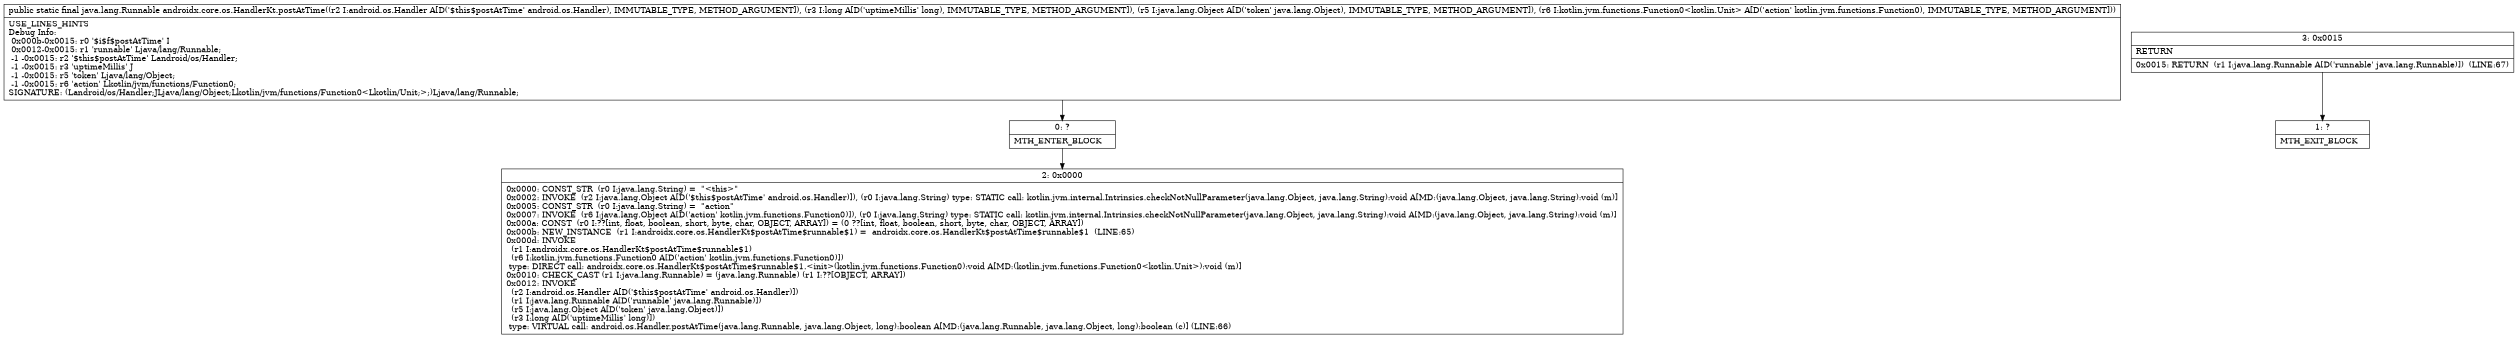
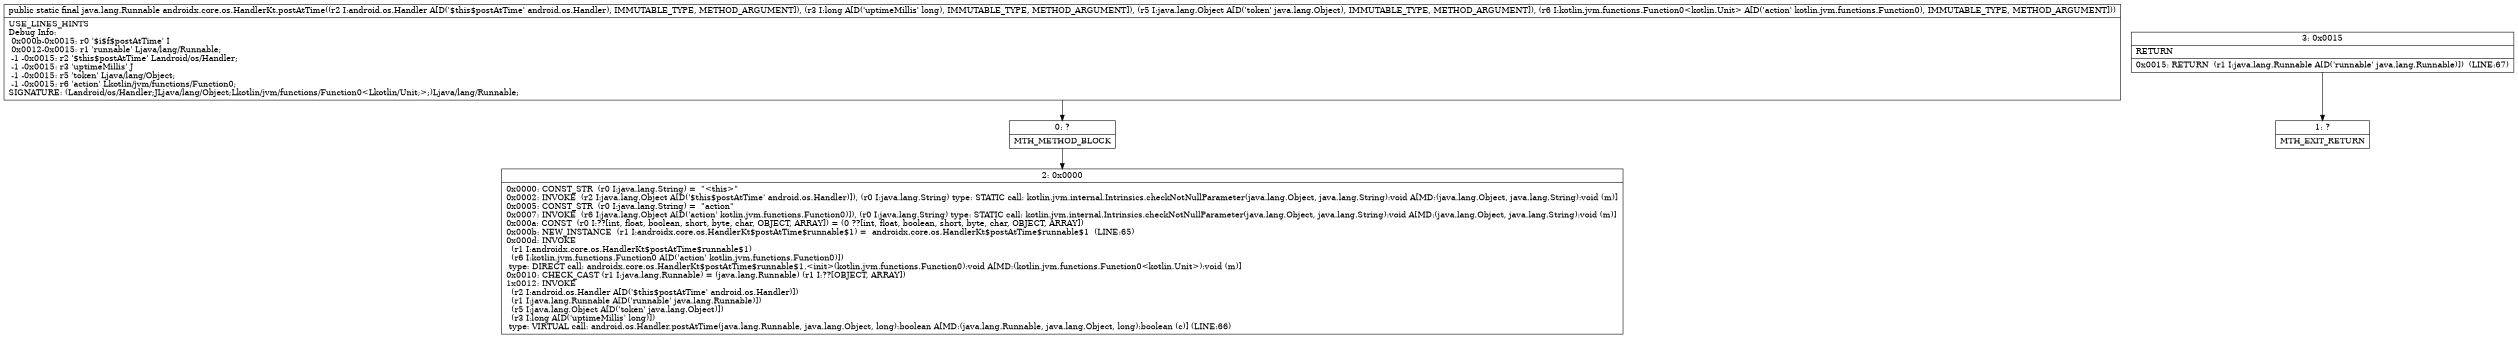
node "0: ?": text "MTH_ENTER_BLOCK" -> "MTH_METHOD_BLOCK"
node "1: ?": text "MTH_EXIT_BLOCK" -> "MTH_EXIT_RETURN"
node "2: 0x0000": text "0x0012: INVOKE" -> "1x0012: INVOKE"
